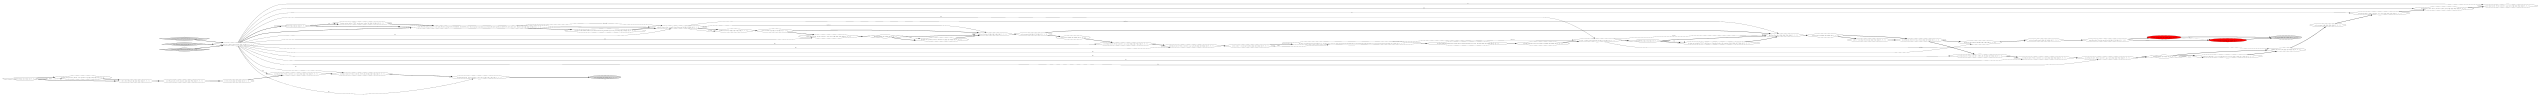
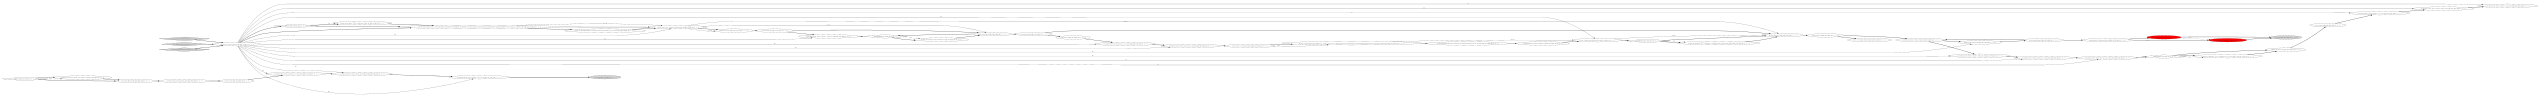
edge "VERBOSE@@@13@@@['0', '0', '1']" -> "addDocs3(writer,10)@@@16@@@['1', '1', '1']": reversed
edge "codec = iwconf.getCodec()@@@31@@@['0', '0', '1']" -> "assertEquals(30,writer.maxDoc())@@@32@@@['1', '1', '1']": now "writer.forceMerge(1)@@@14@@@['1', '1', '0']" -> "assertEquals(30,writer.maxDoc())@@@32@@@['1', '1', '1']"
edge "writer = newWriter(dir,iwconf)@@@25@@@['0', '0', '1']" -> "addDocs2(writer,10)@@@39@@@['0', '0', '1']": removed, label "writer"
